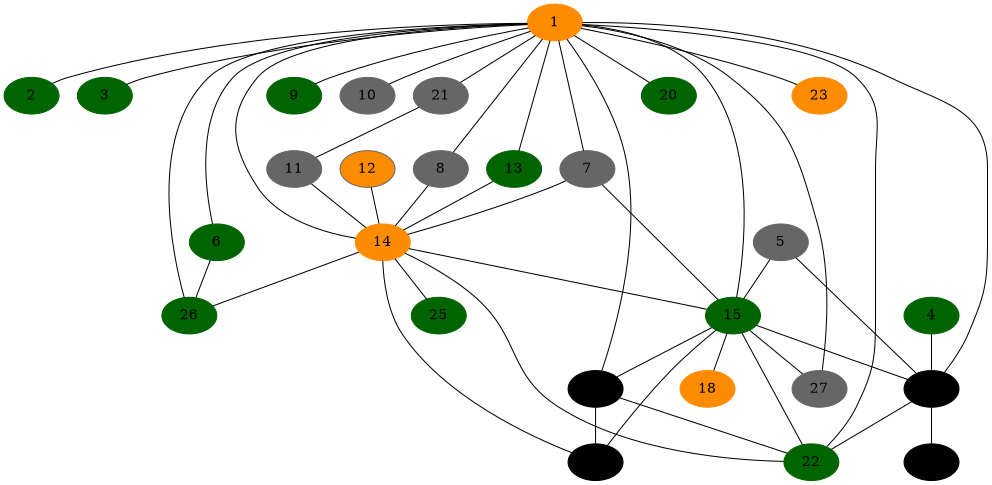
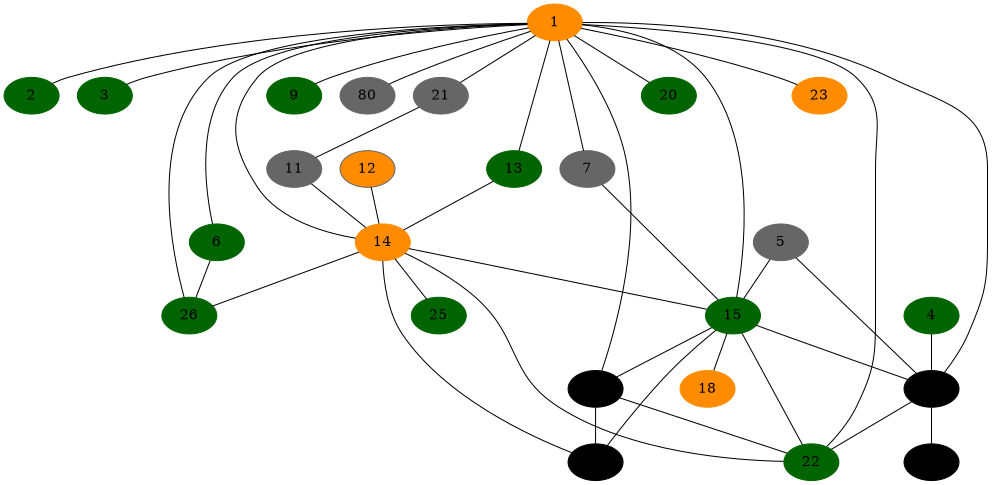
node "10": label "10" -> "80"
node "8": removed
edge "7" -- "14": removed
node "27": removed
